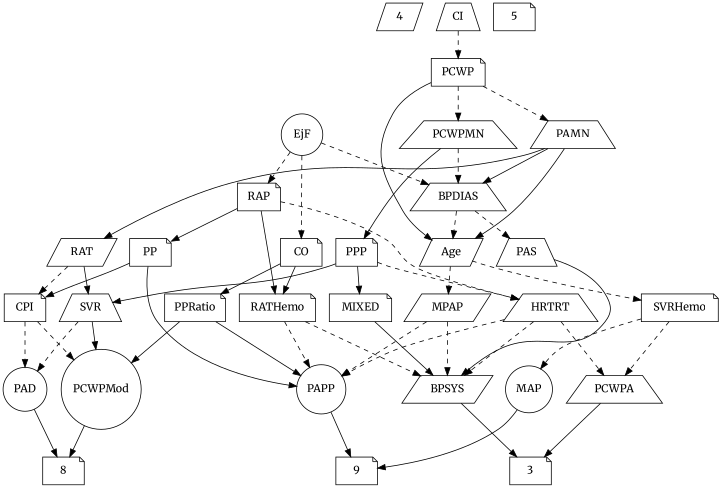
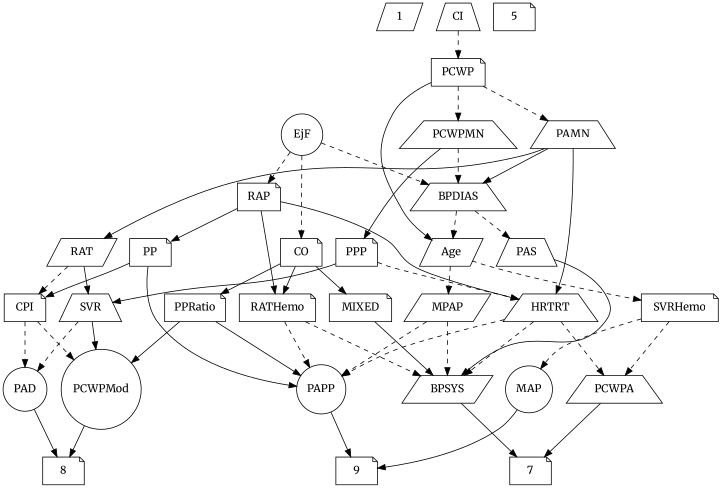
node "4": label "4" -> "1"
edge "PAMN" -> "Age": now "PAMN" -> "HRTRT"
edge "RAP" -> "HRTRT": style dashed -> solid
edge "PPP" -> "MIXED": now "CO" -> "MIXED"
node "3": label "3" -> "7"
